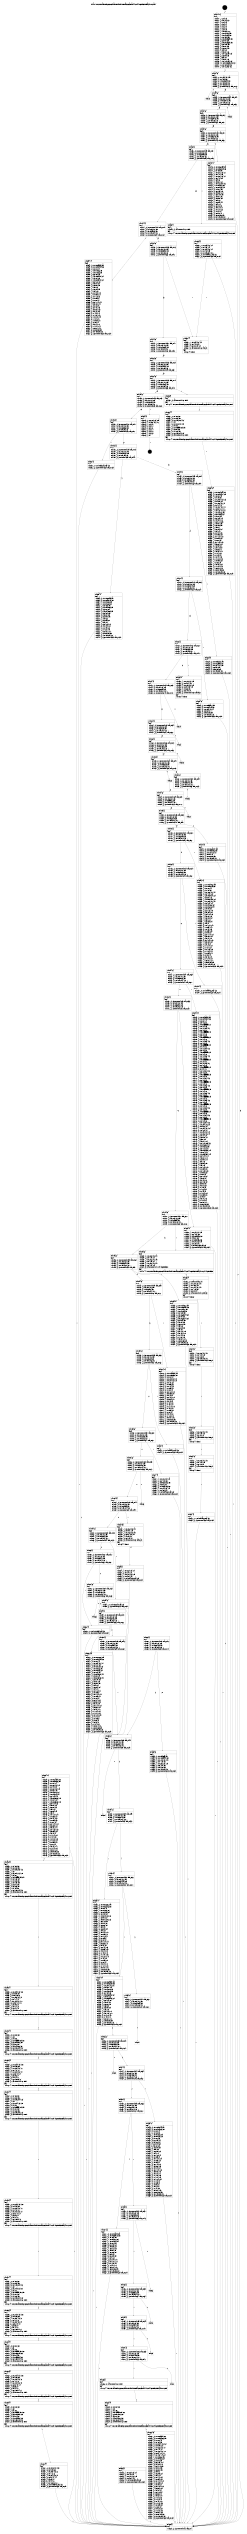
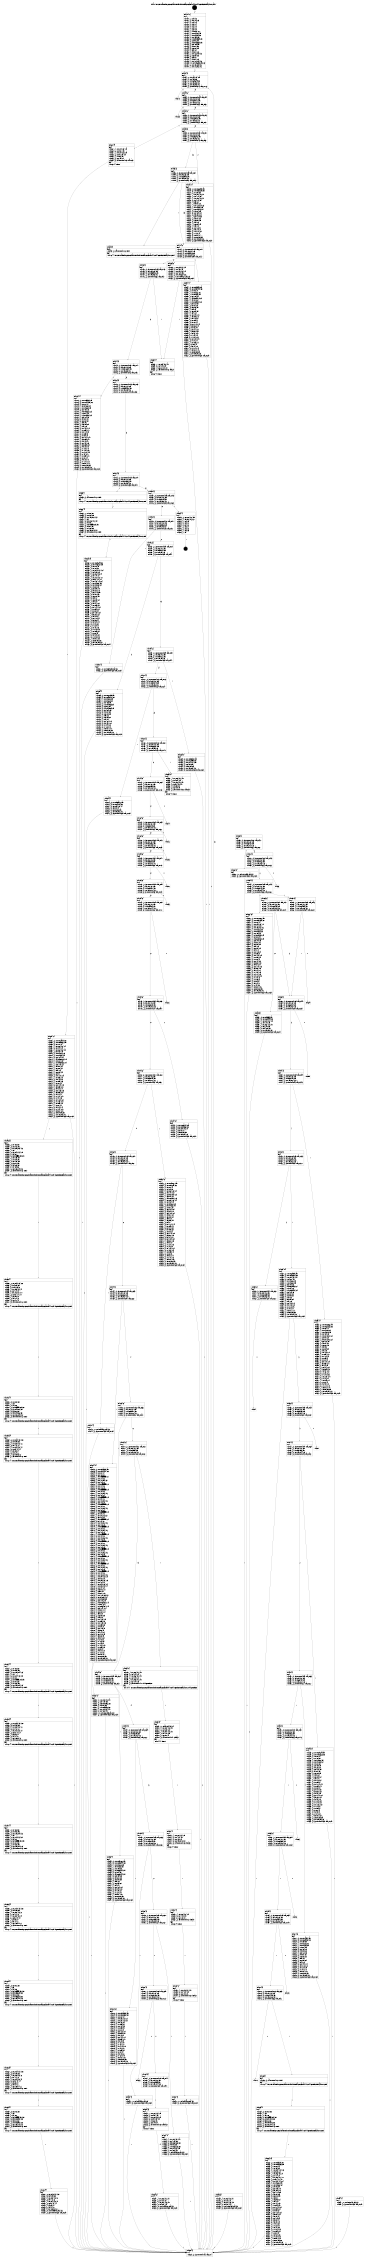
node "0x4026c7 [29]": added
node "0x4027c3 [147]": added
edge "0x403208" -> "0x401cd4 [28]": now "0x401cb8 [28]" -> "0x401cd4 [28]"
node "0x403299": added
node "0x401e40 [28]": removed
